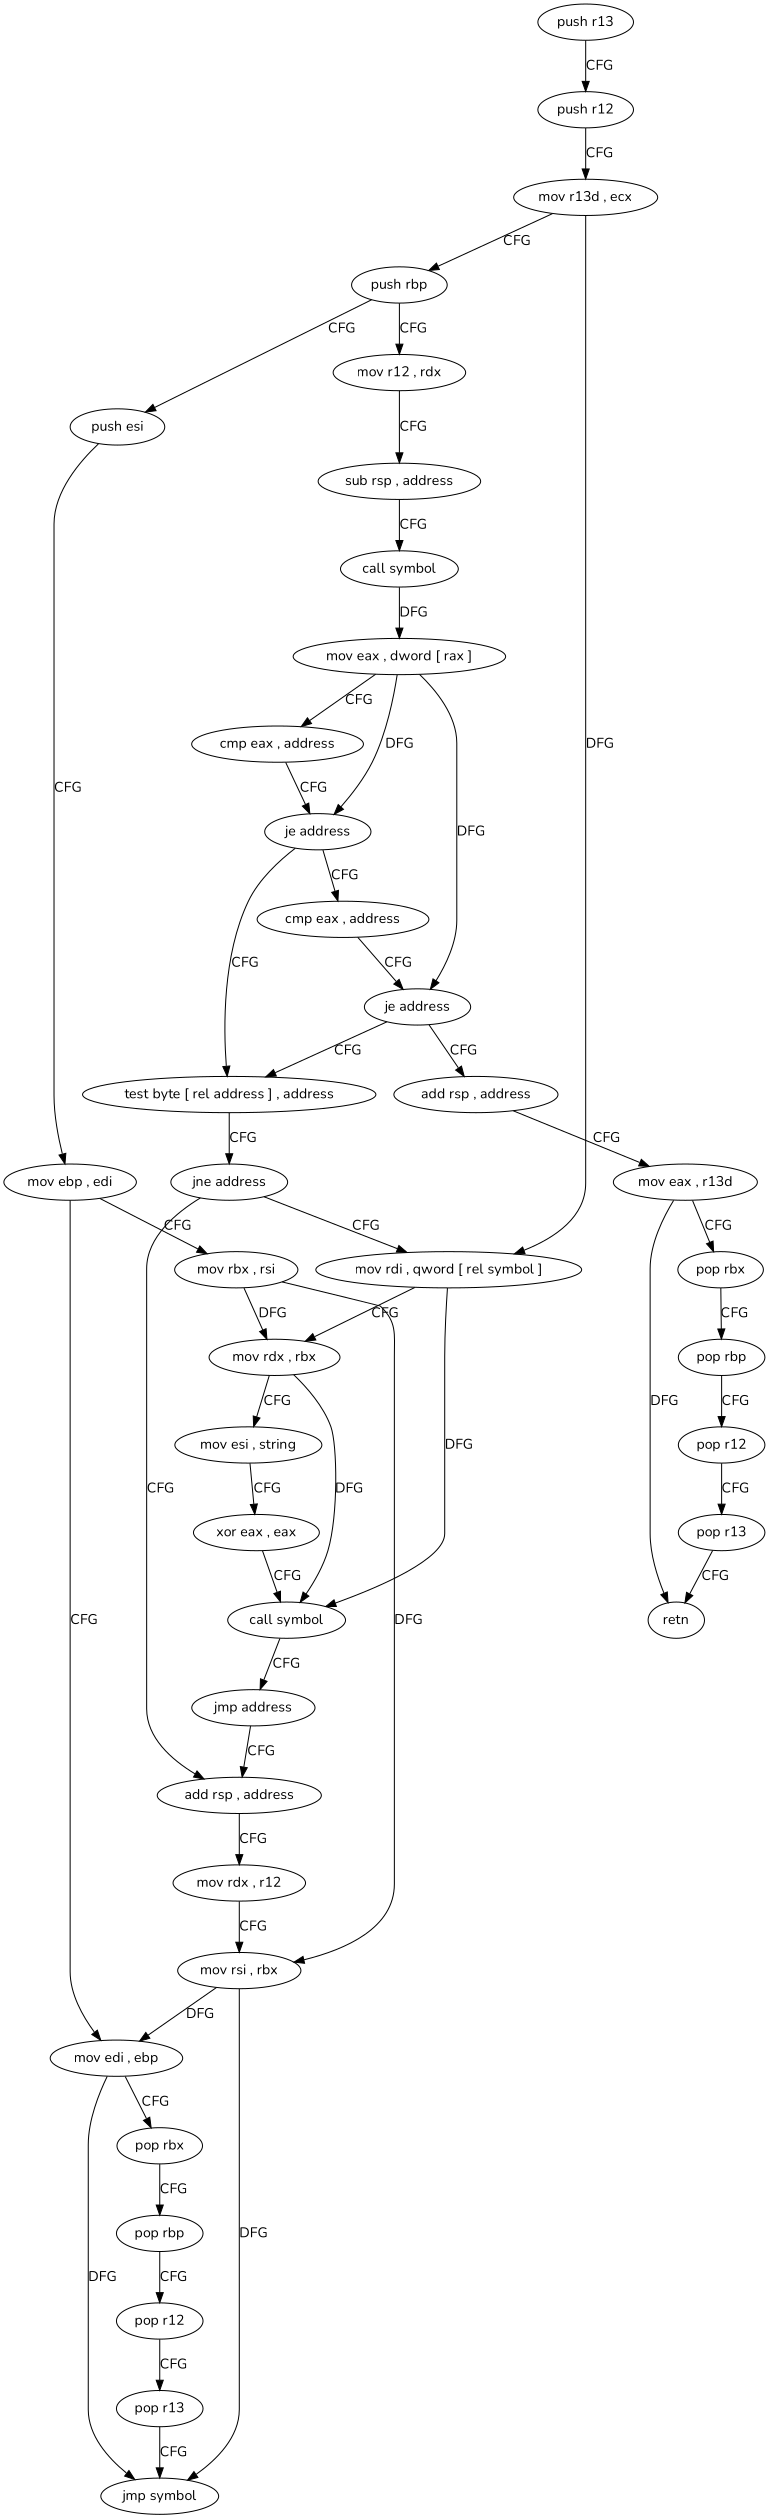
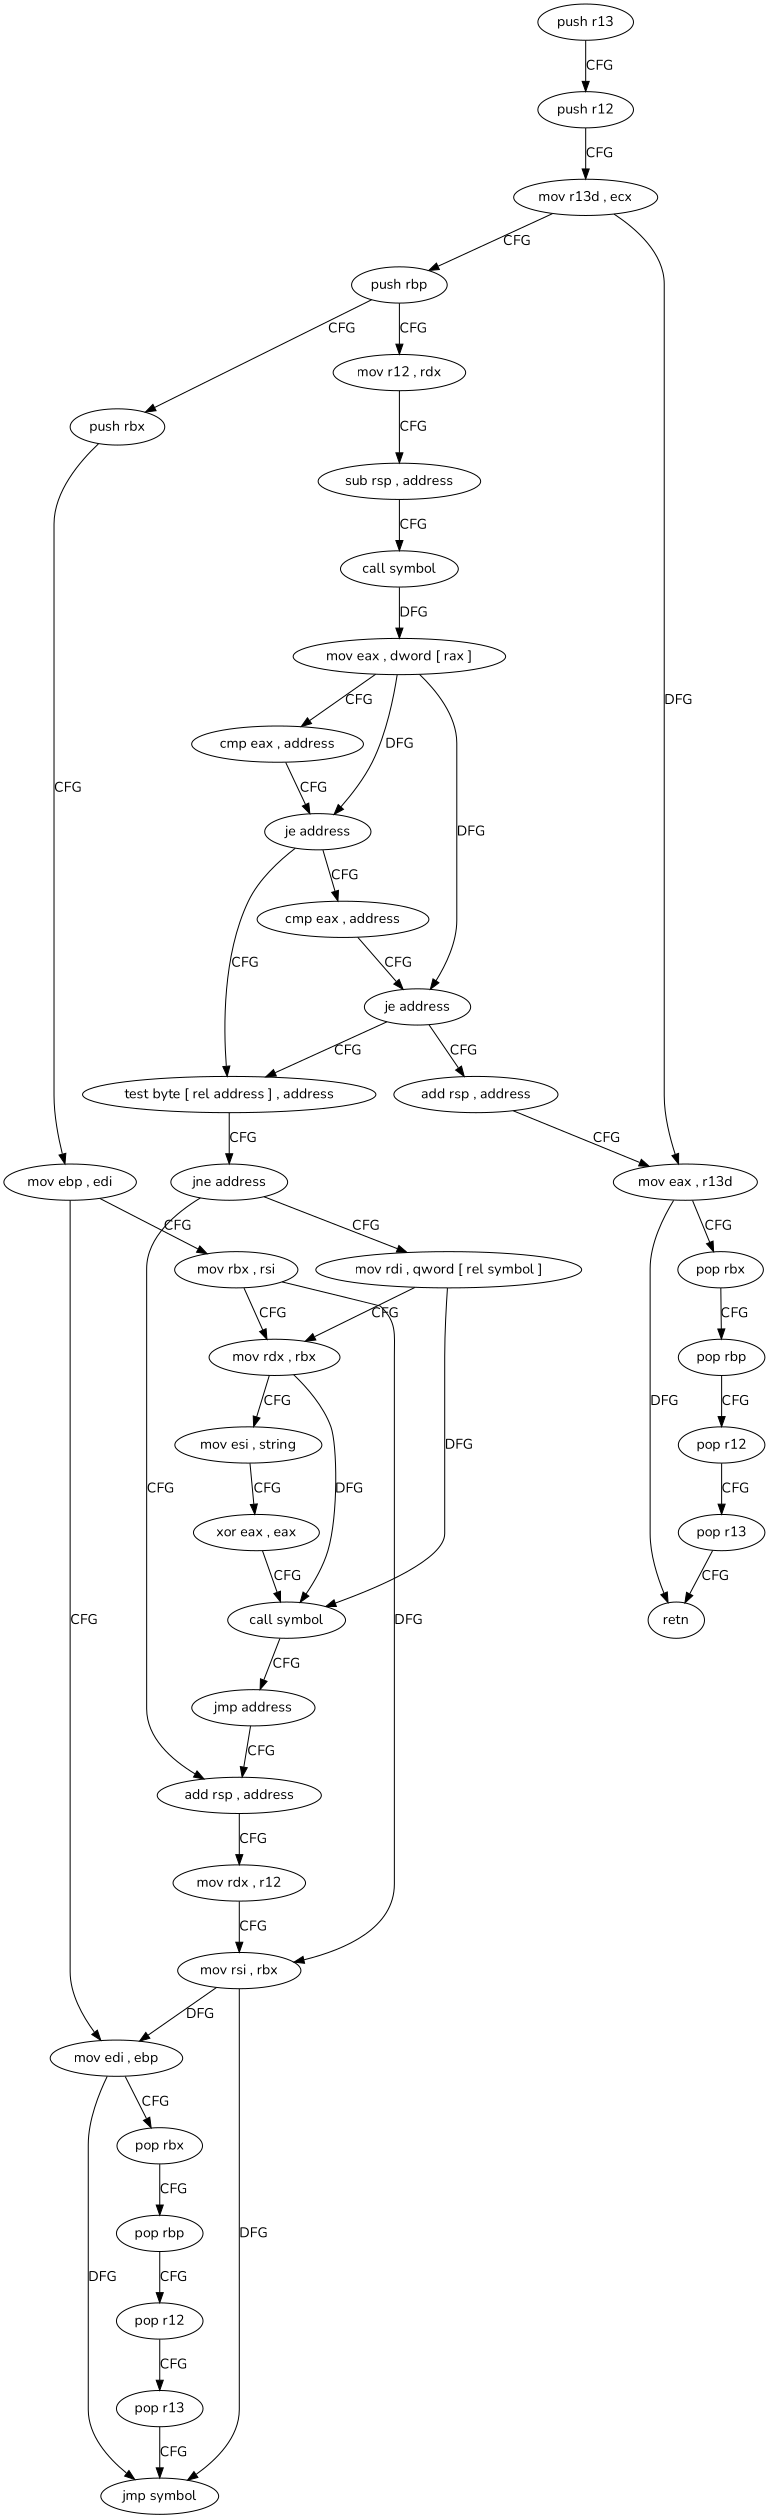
node "push esi": label "push esi" -> "push rbx"
edge "mov r13d , ecx" -> "mov rdi , qword [ rel symbol ]": now "mov r13d , ecx" -> "mov eax , r13d"
edge "mov rbx , rsi" -> "mov rdx , rbx": label "DFG" -> "CFG"
